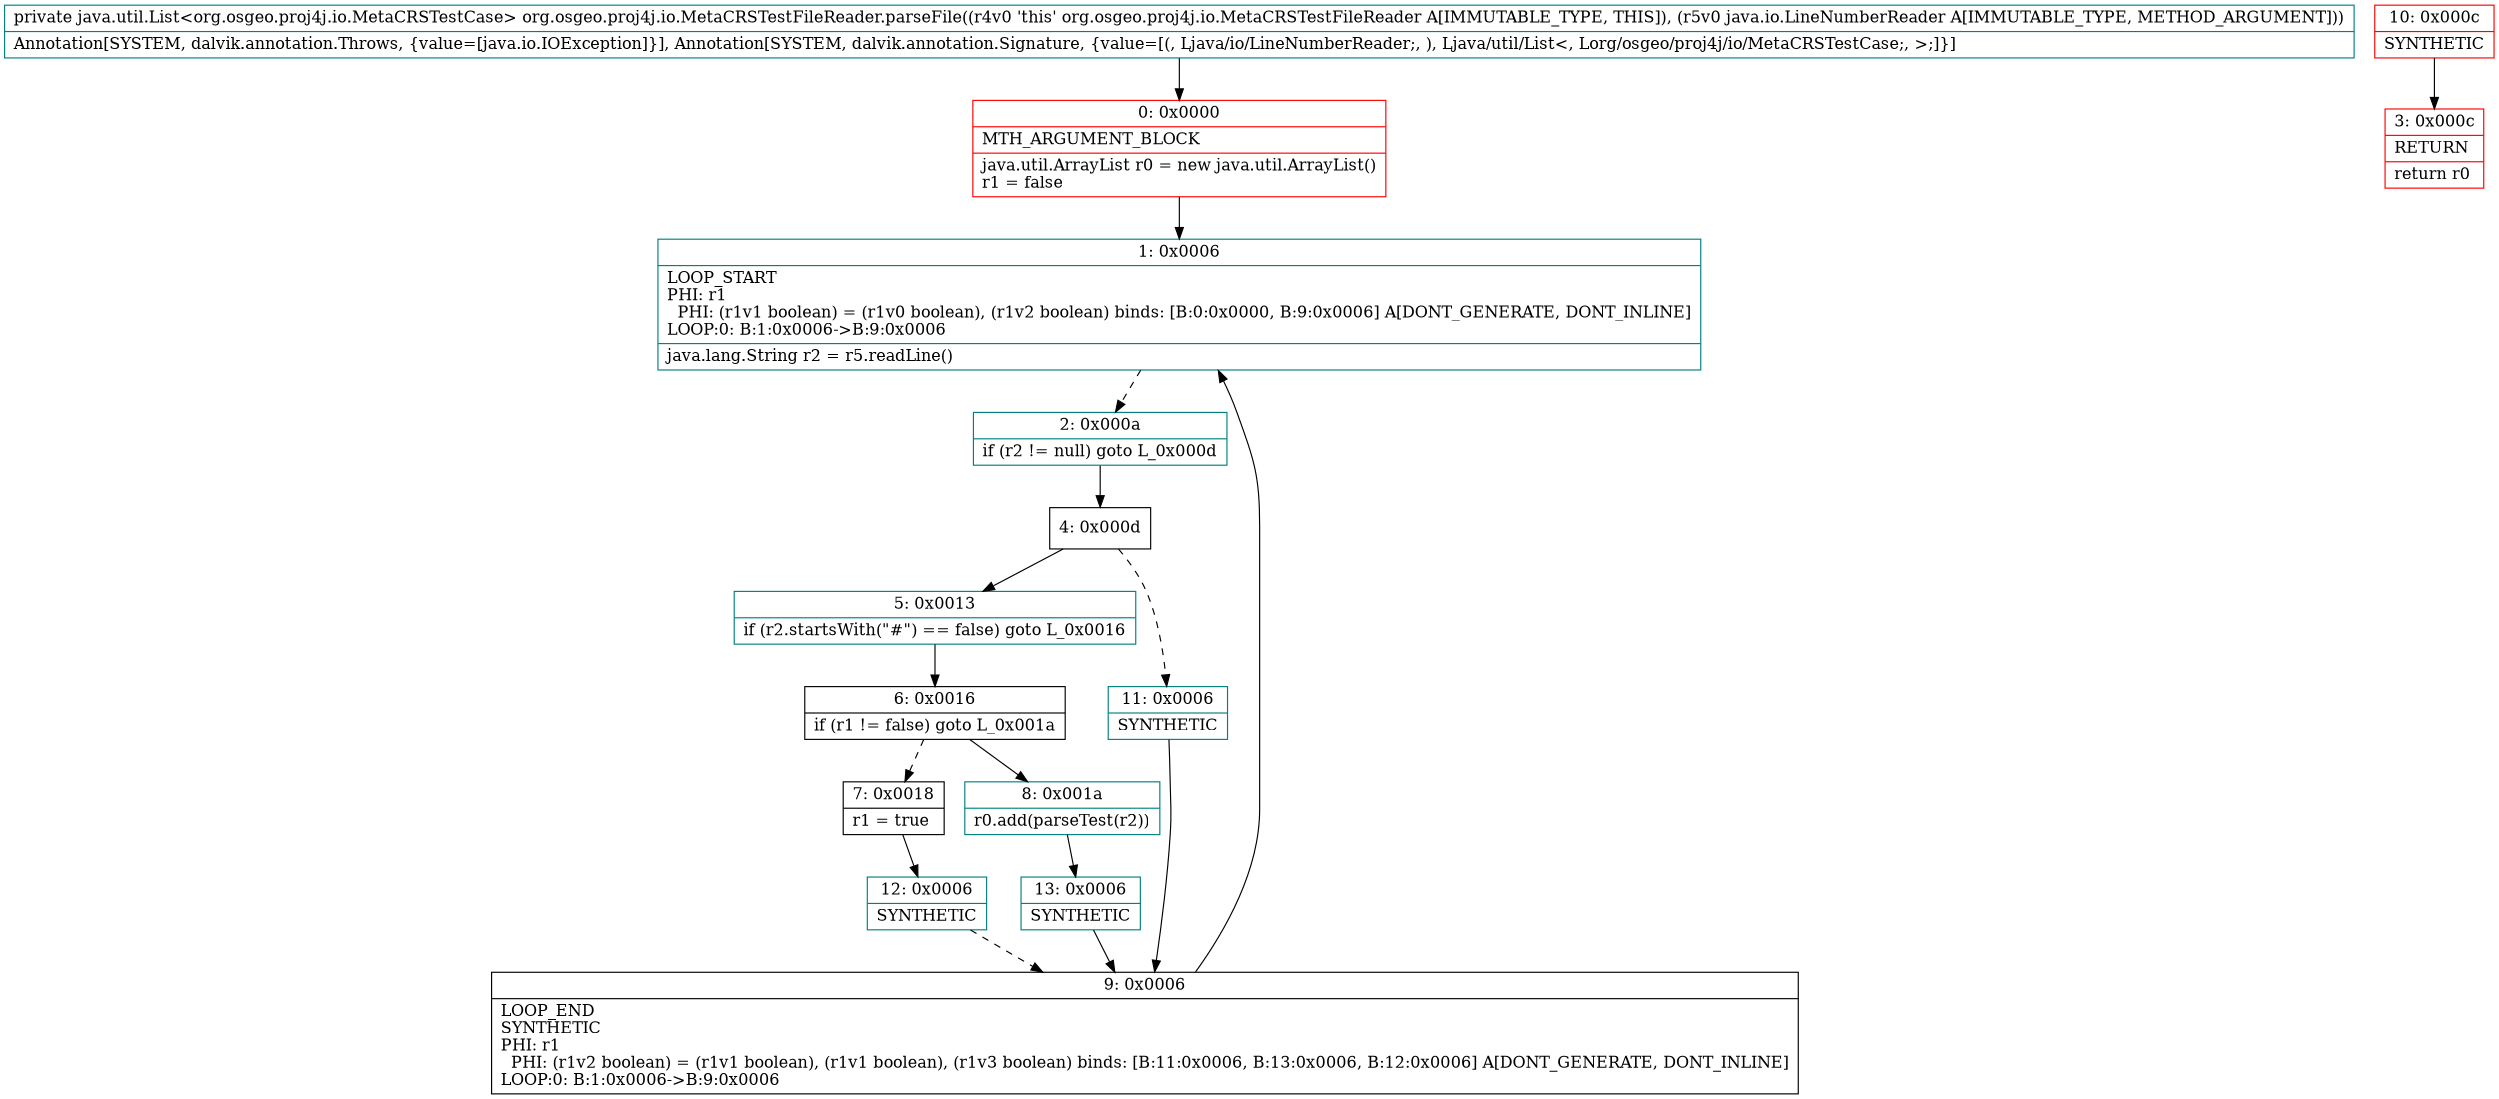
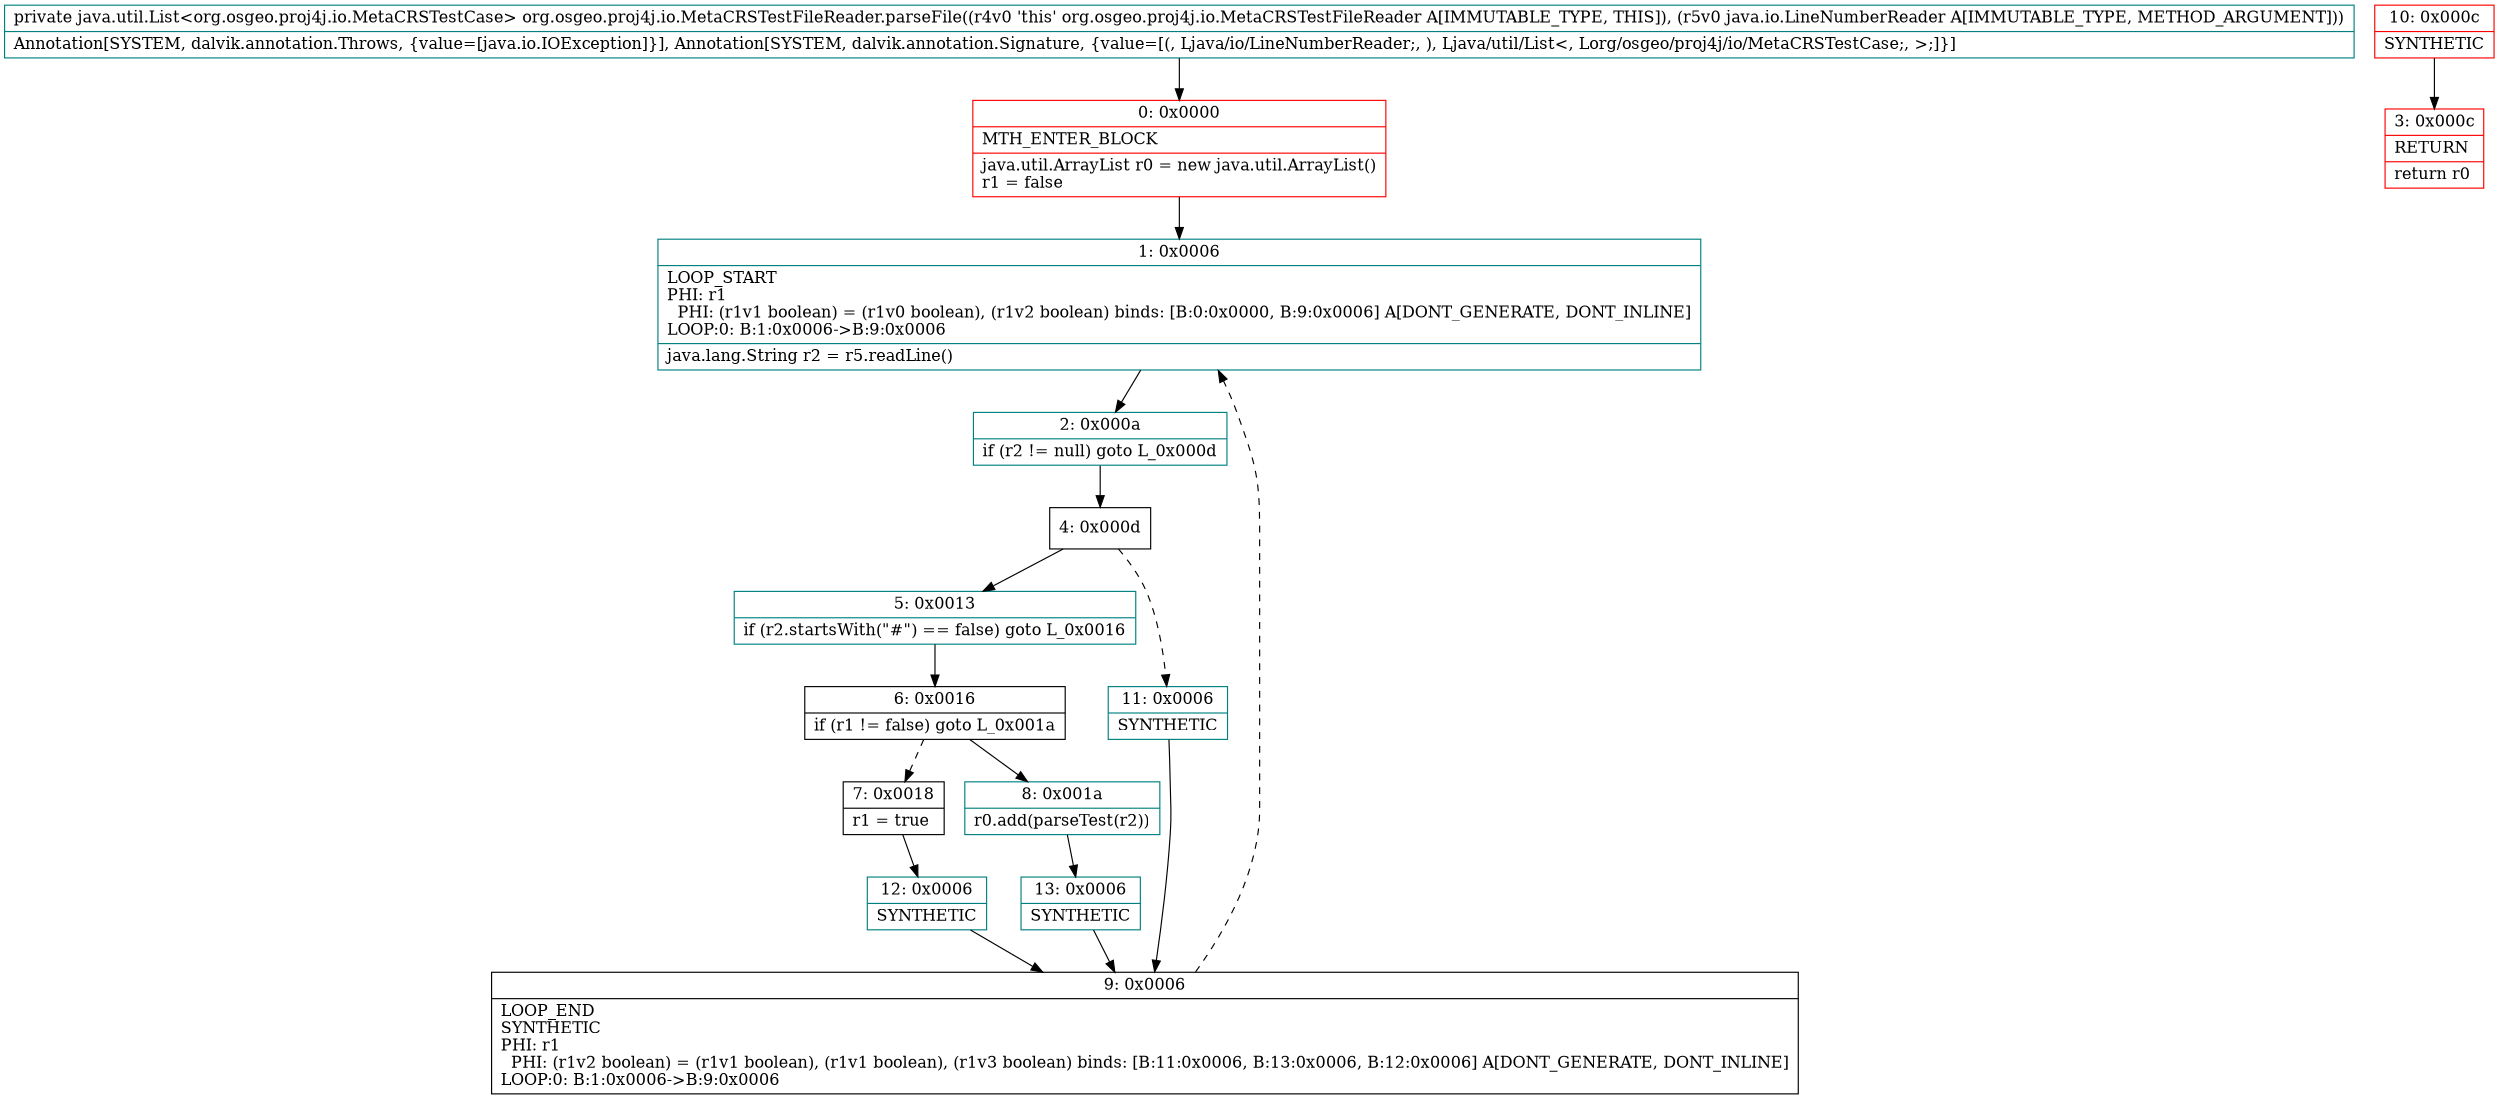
node "0: 0x0000": text "MTH_ARGUMENT_BLOCK" -> "MTH_ENTER_BLOCK"
edge "1: 0x0006" -> "2: 0x000a": style dashed -> solid
edge "9: 0x0006" -> "1: 0x0006": style solid -> dashed
edge "12: 0x0006" -> "9: 0x0006": style dashed -> solid
